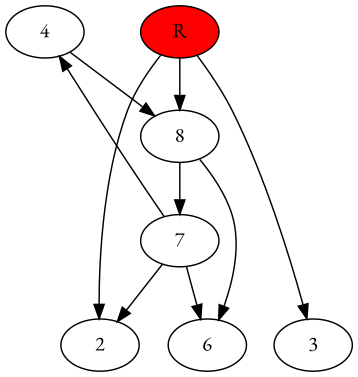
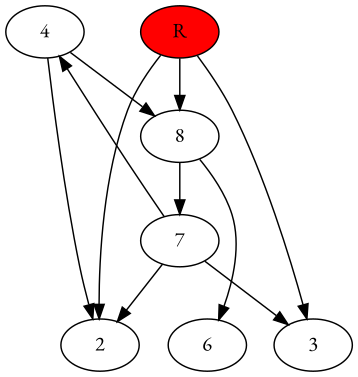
edge "4" -> "2": added
edge "7" -> "6": now "7" -> "3"
